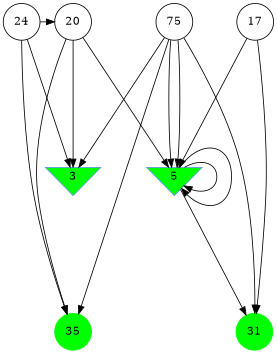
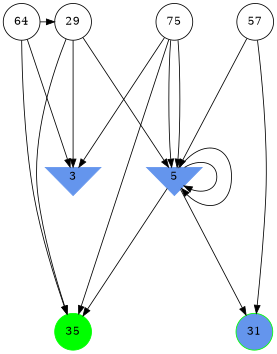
node "24": label "24" -> "64"
node "20": label "20" -> "29"
node "17": label "17" -> "57"
edge "75" -> "31": removed
node "3": fillcolor green -> cornflowerblue
node "5": fillcolor green -> cornflowerblue
edge "5" -> "35": added
node "31": fillcolor green -> cornflowerblue
